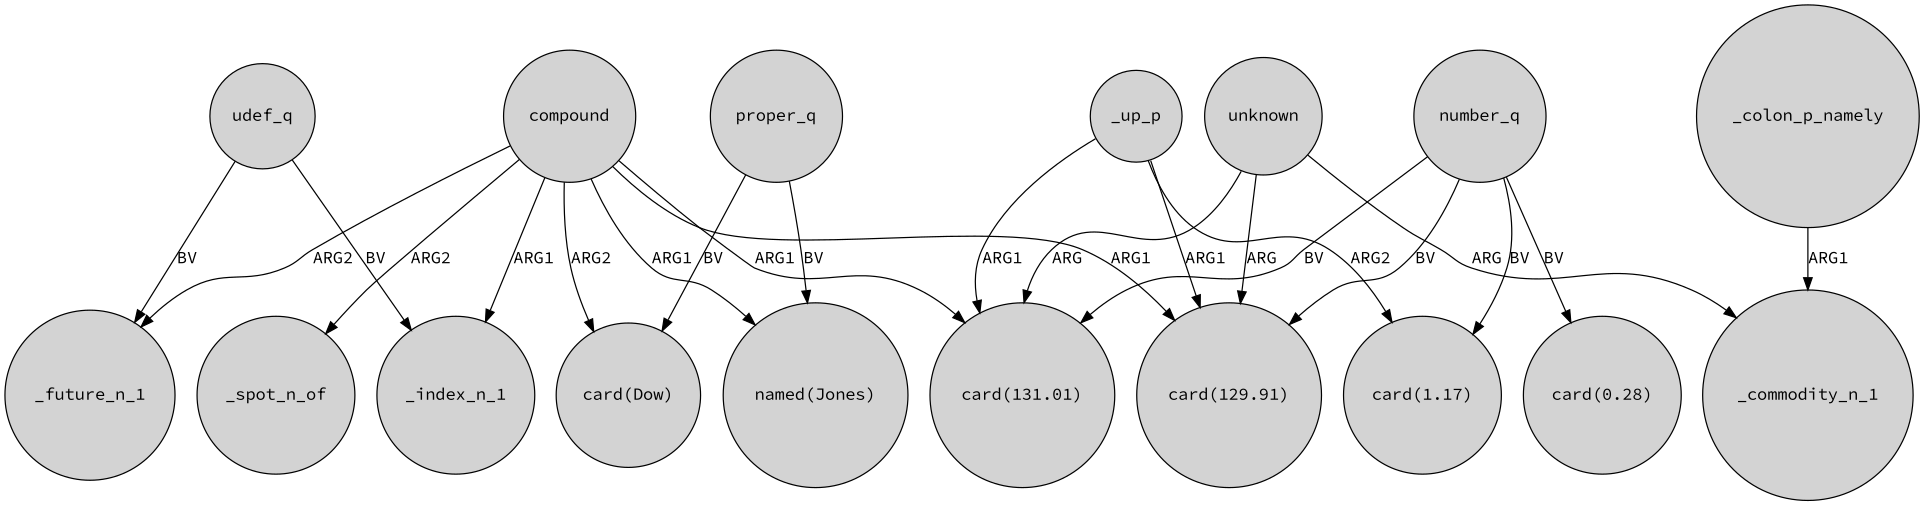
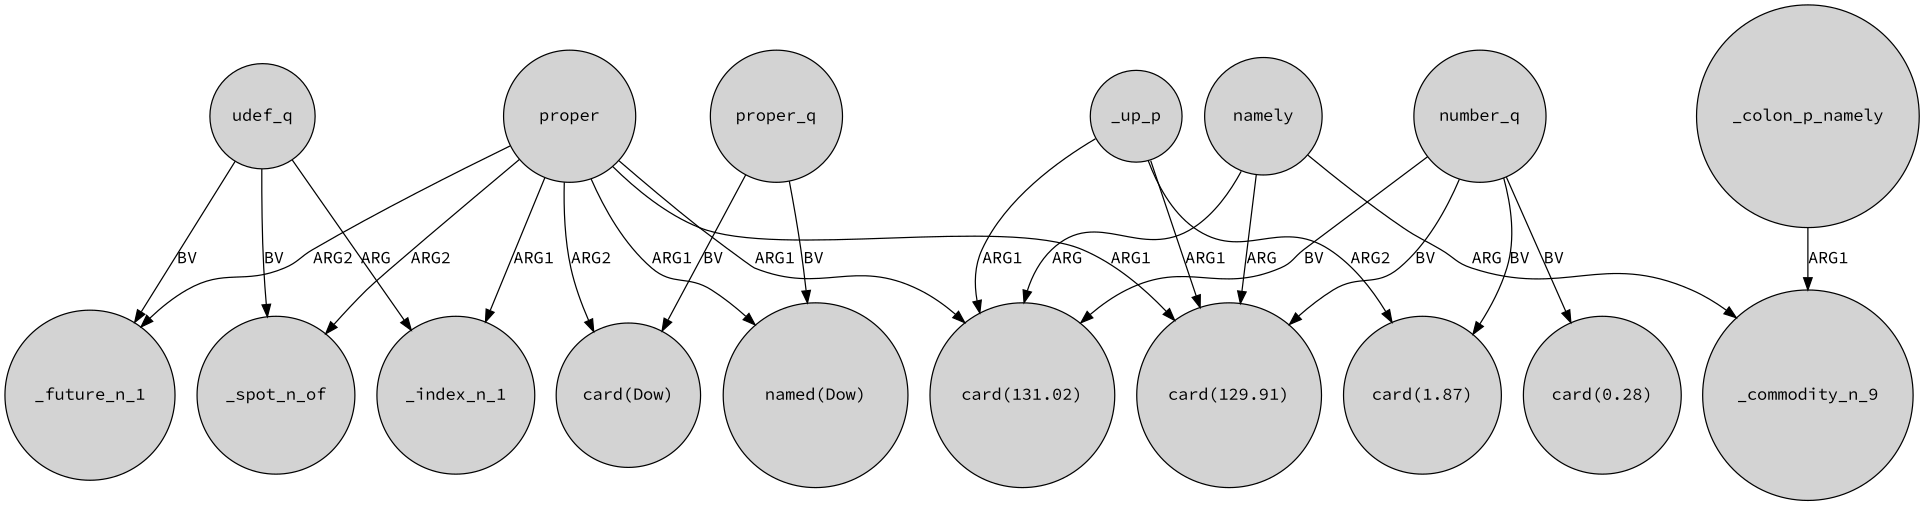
node "compound": label "compound" -> "proper"
node "unknown": label "unknown" -> "namely"
edge "udef_q" -> "_spot_n_of": added, label "BV"
edge "udef_q" -> "_index_n_1": label "BV" -> "ARG"
node "named(Jones)": label "named(Jones)" -> "named(Dow)"
node "card(131.01)": label "card(131.01)" -> "card(131.02)"
node "card(1.17)": label "card(1.17)" -> "card(1.87)"
node "_commodity_n_1": label "_commodity_n_1" -> "_commodity_n_9"
